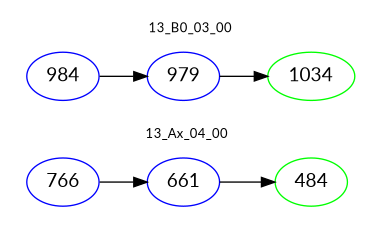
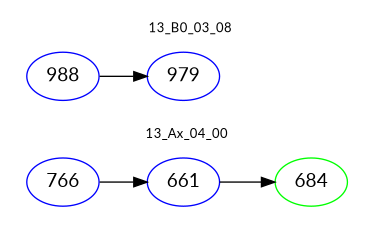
cluster "13_B0_03_00": label "13_B0_03_00" -> "13_B0_03_08"
node "984": label "984" -> "988"
node "1034": removed
node "484": label "484" -> "684"
